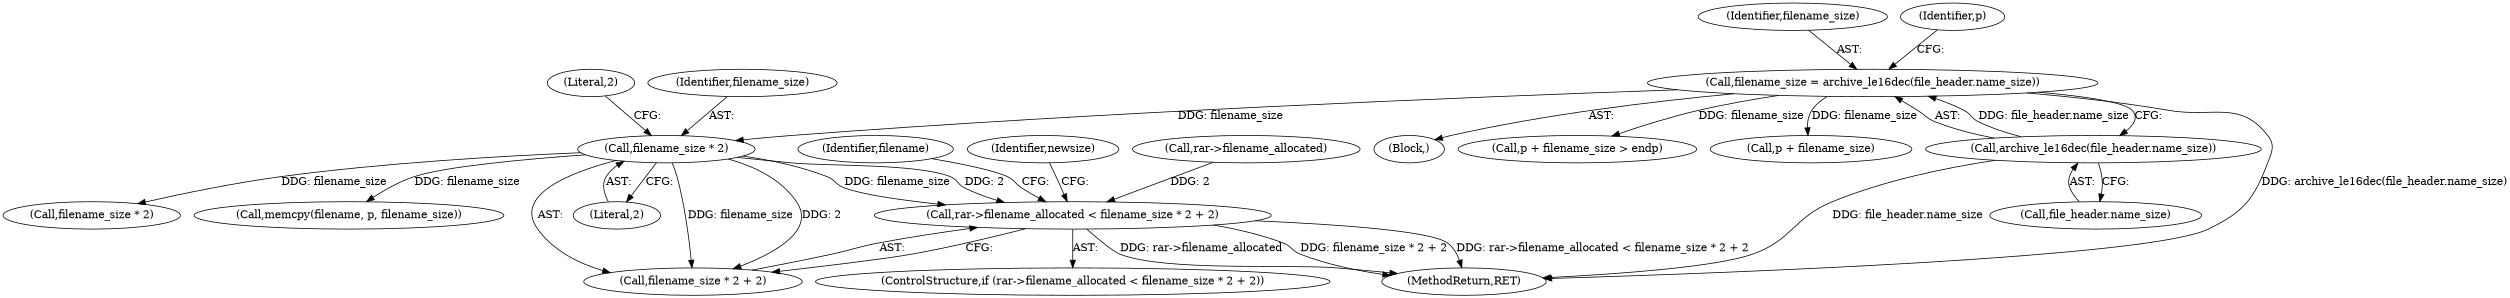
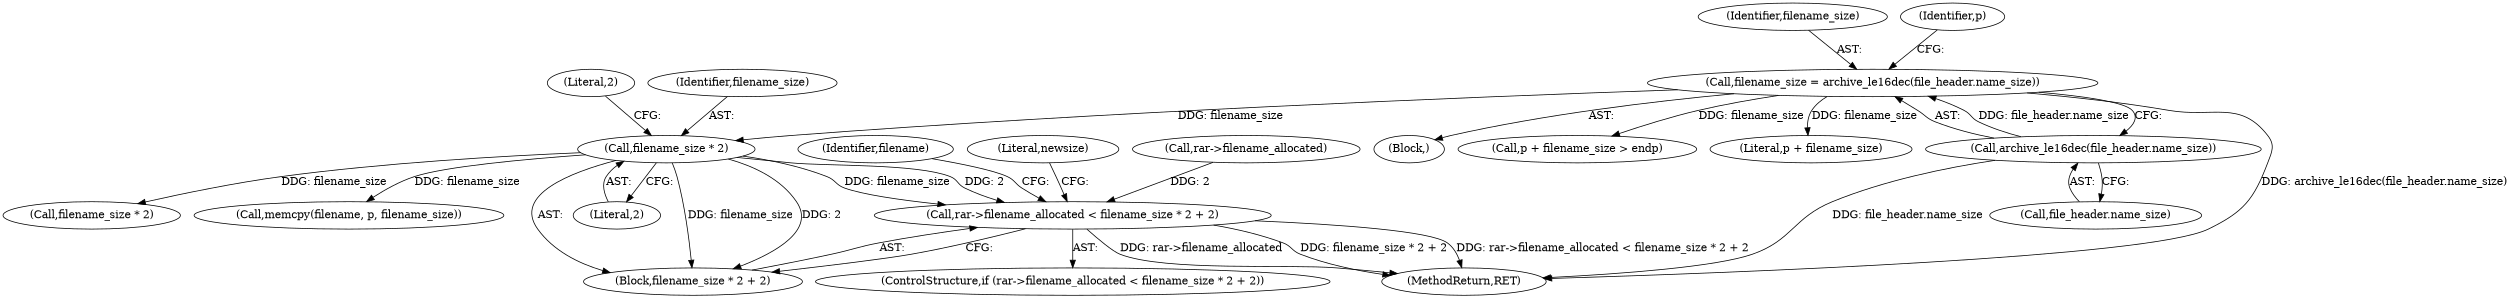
node "(Identifier,newsize)": label "(Identifier,newsize)" -> "(Literal,newsize)"
node "(Call,p + filename_size)": label "(Call,p + filename_size)" -> "(Literal,p + filename_size)"
node "(Call,filename_size * 2 + 2)": label "(Call,filename_size * 2 + 2)" -> "(Block,filename_size * 2 + 2)"
